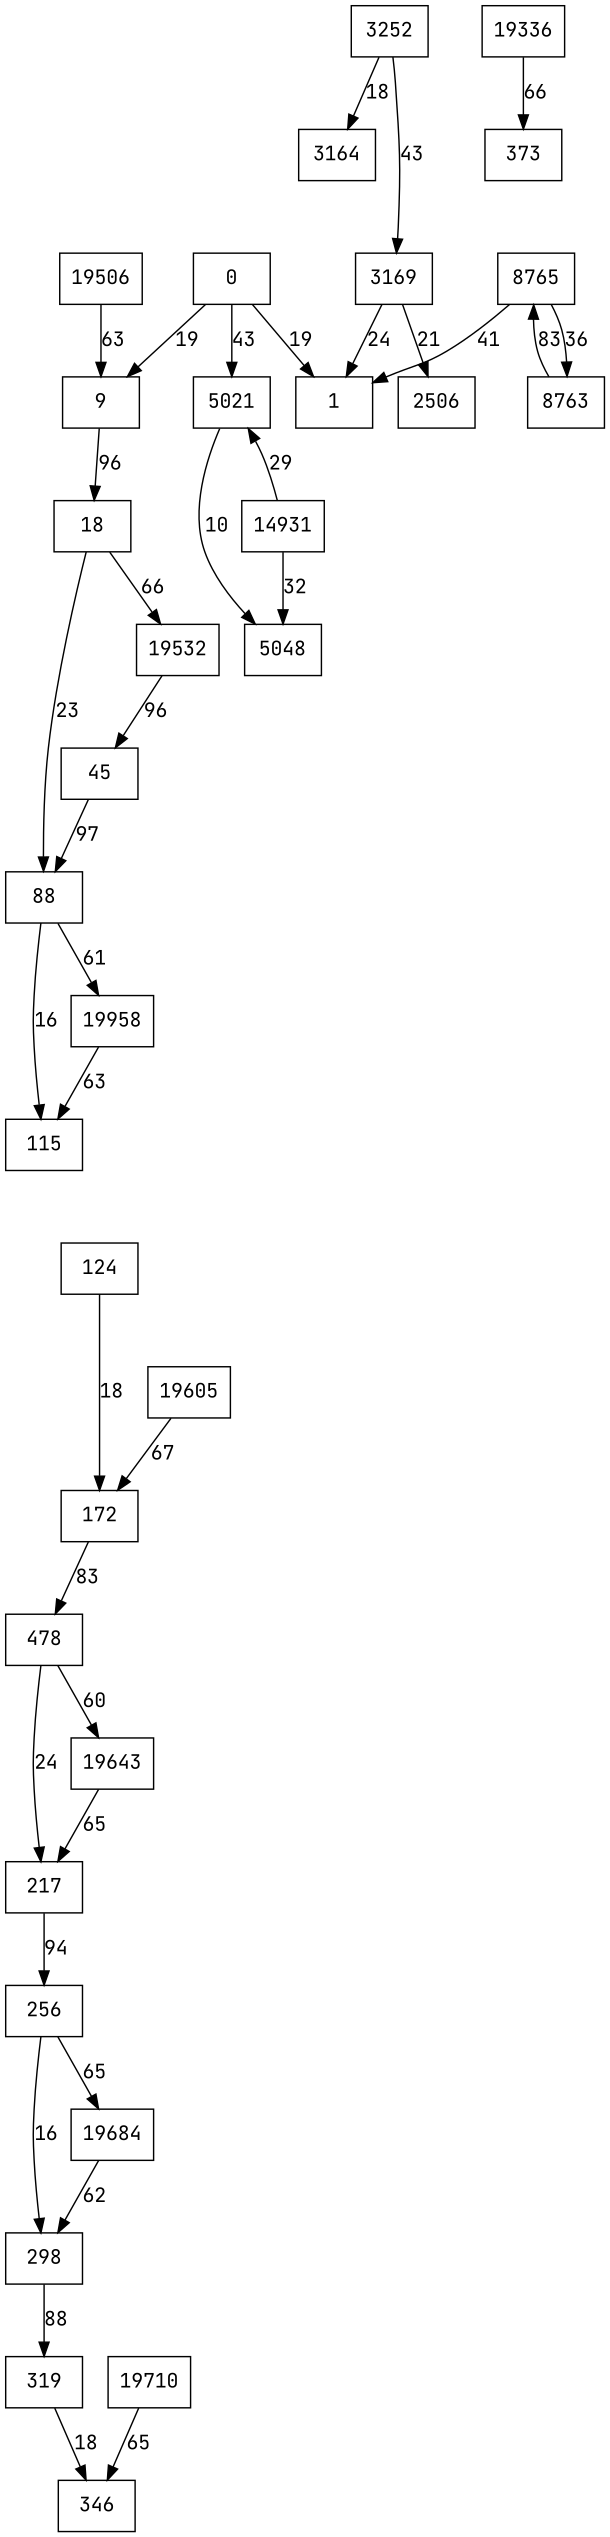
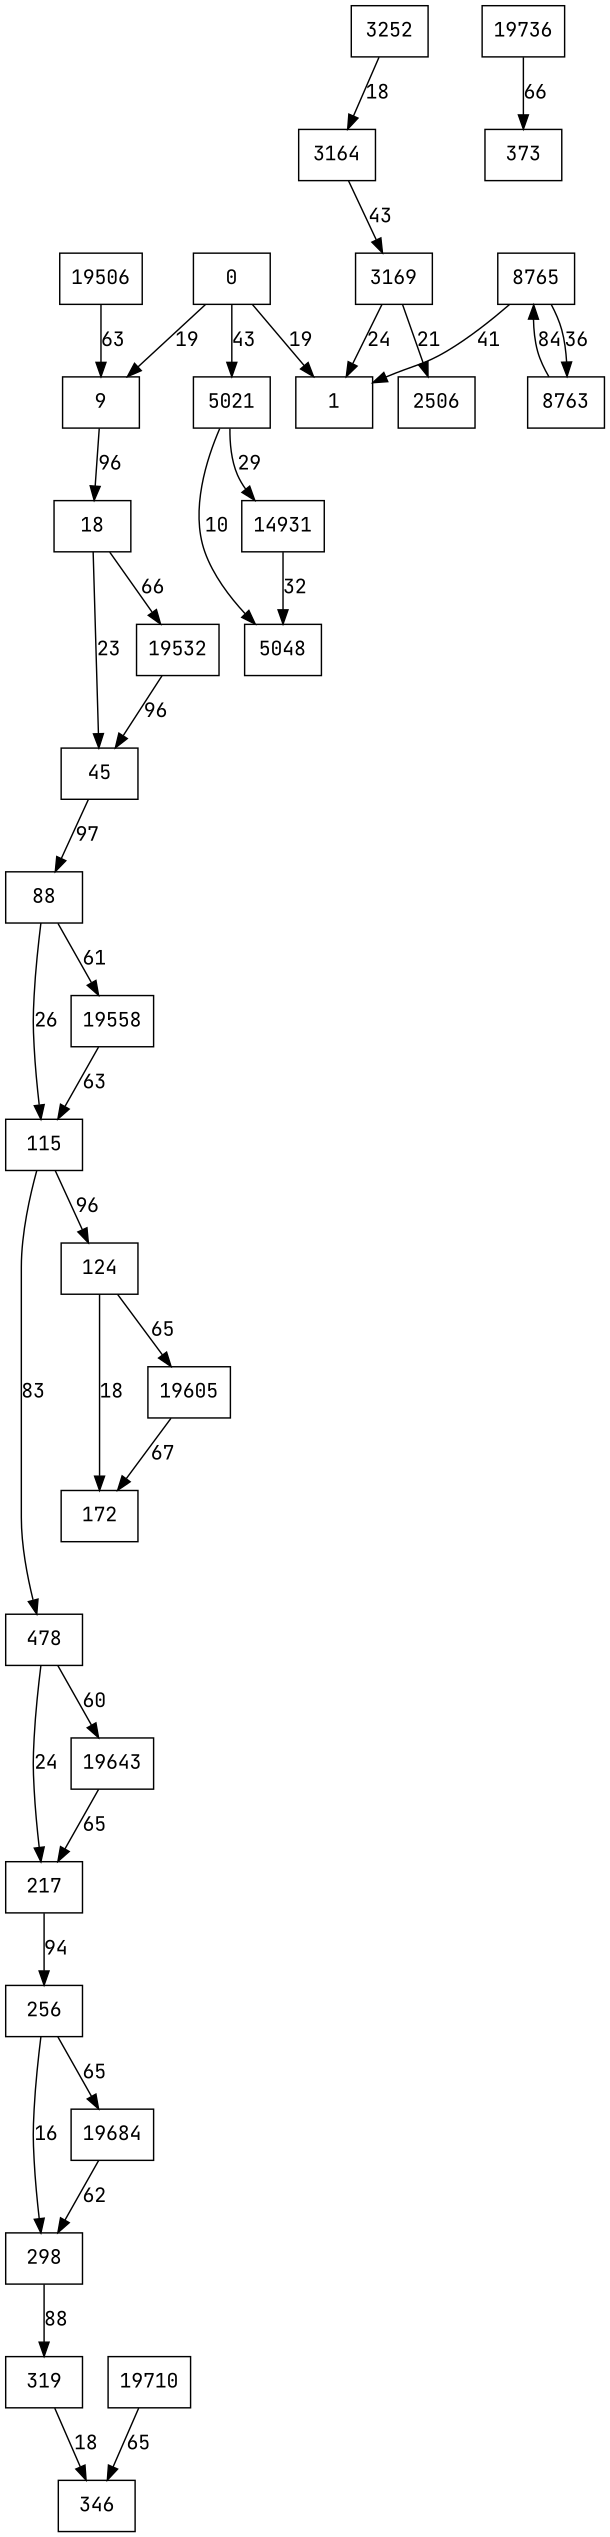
node "19336": label "19336" -> "19736"
edge "3252" -> "3169": now "3164" -> "3169"
edge "8763" -> "8765": label "83" -> "84"
edge "14931" -> "5021": reversed
edge "18" -> "88": now "18" -> "45"
edge "88" -> "115": label "16" -> "26"
node "19958": label "19958" -> "19558"
edge "115" -> "124": added, label "96"
edge "124" -> "19605": added, label "65"
edge "172" -> "478": now "115" -> "478"
